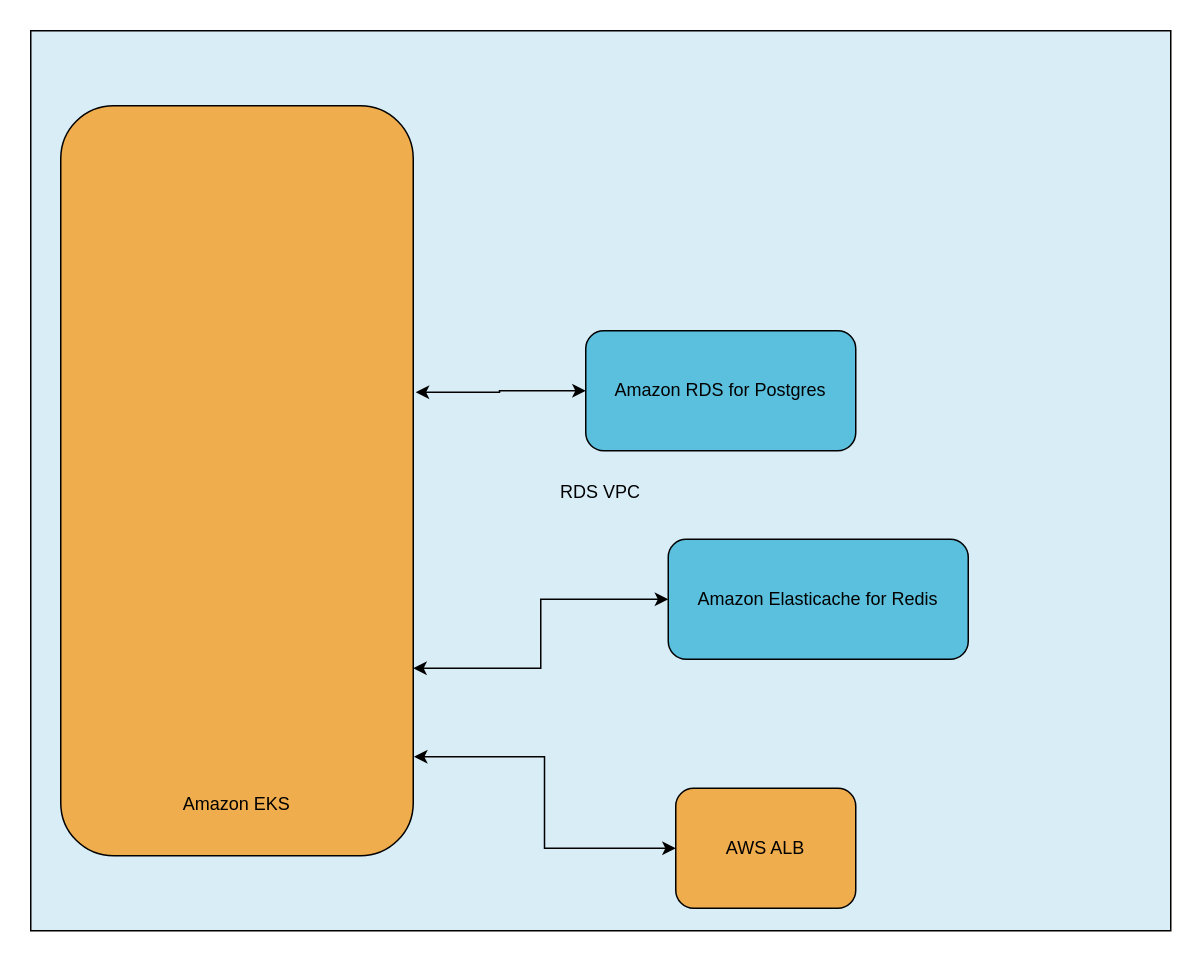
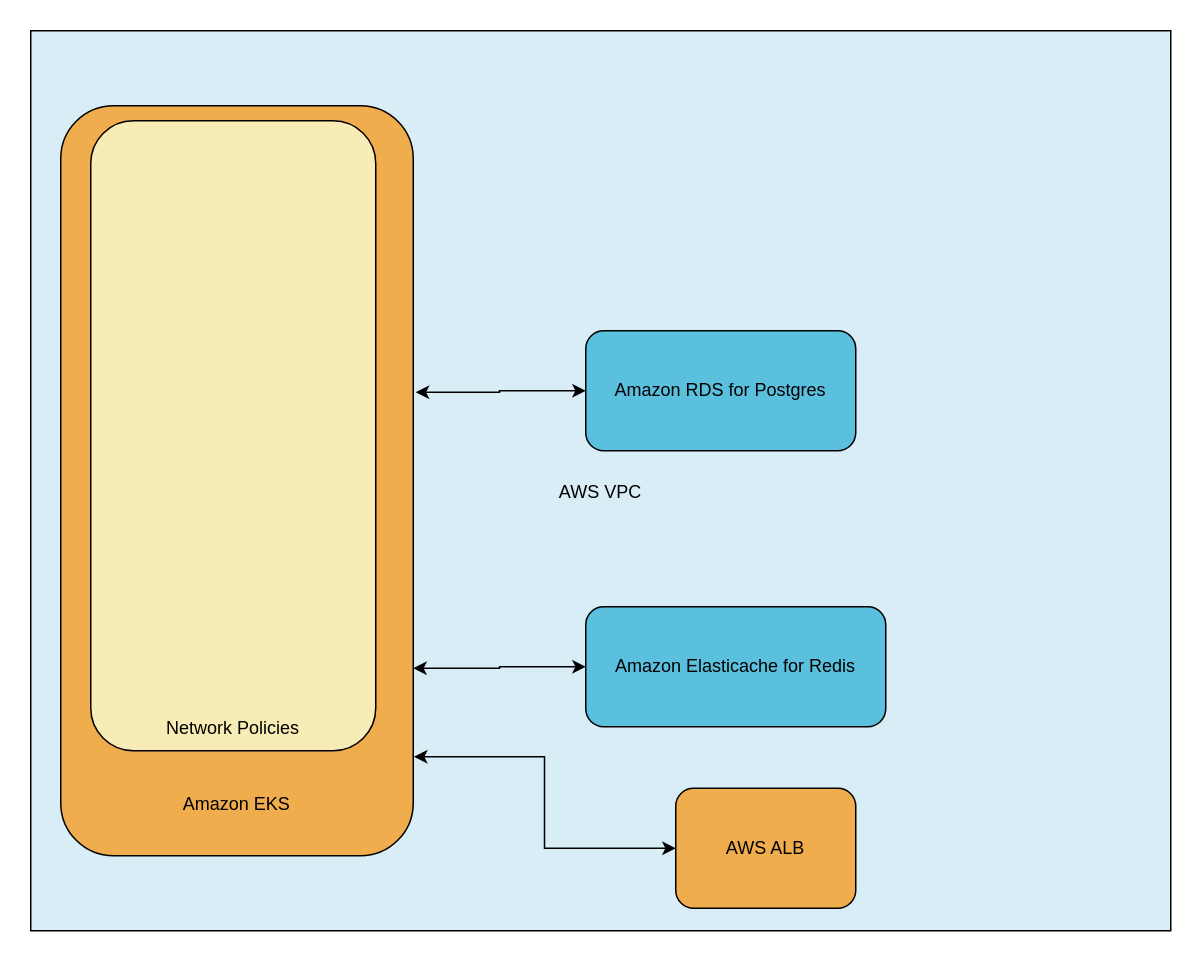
node "Network Policies": added
node "RDS VPC": label "RDS VPC" -> "AWS VPC"
node "Amazon Elasticache for Redis": moved (818, 599) -> (736, 667)
